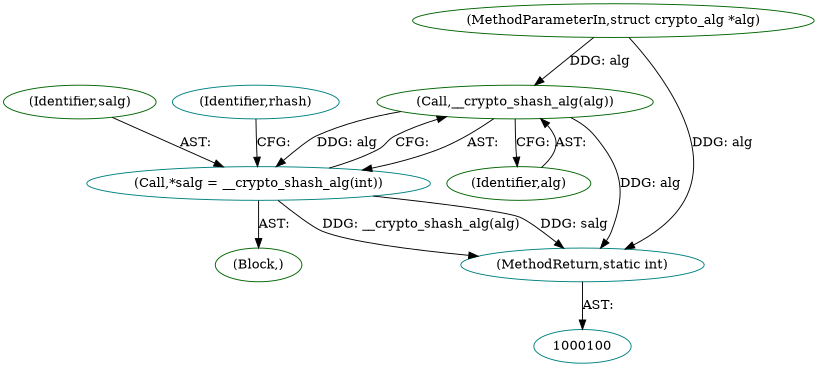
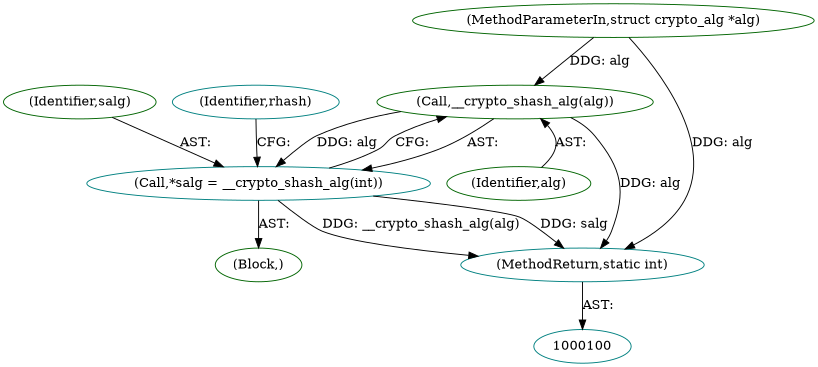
edge "(Call,__crypto_shash_alg(alg))" -> "(Identifier,alg)": removed, label "CFG:"
